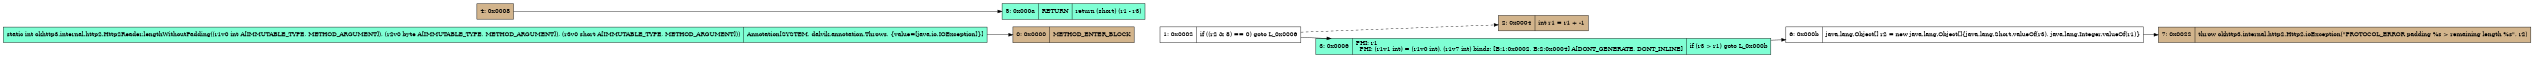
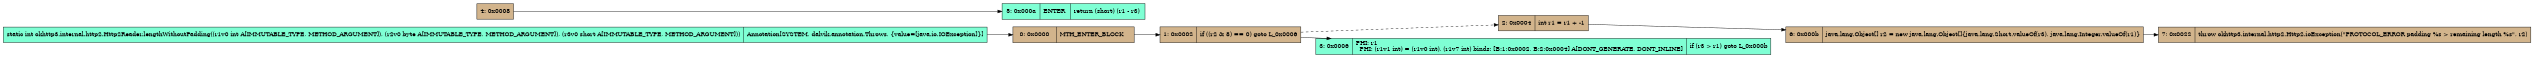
node "5: 0x000a": text "RETURN" -> "ENTER"
node "0: 0x0000": text "METHOD_ENTER_BLOCK" -> "MTH_ENTER_BLOCK"
edge "0: 0x0000" -> "1: 0x0002": added
node "1: 0x0002": fillcolor white -> tan
node "6: 0x000b": fillcolor white -> tan
edge "3: 0x0006" -> "6: 0x000b": now "2: 0x0004" -> "6: 0x000b"
